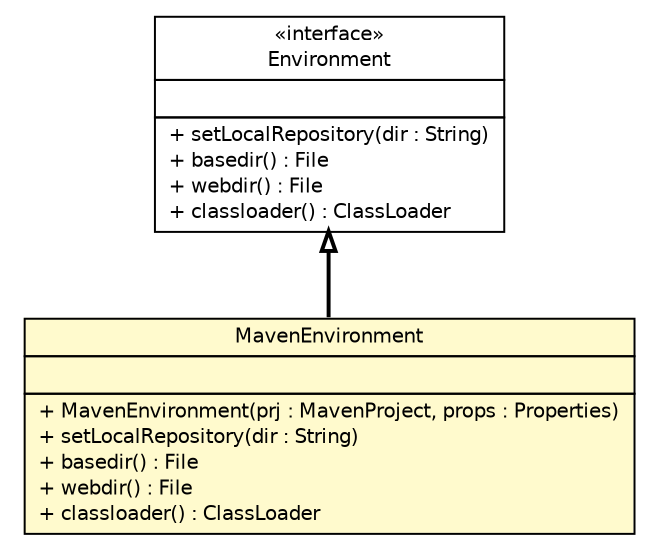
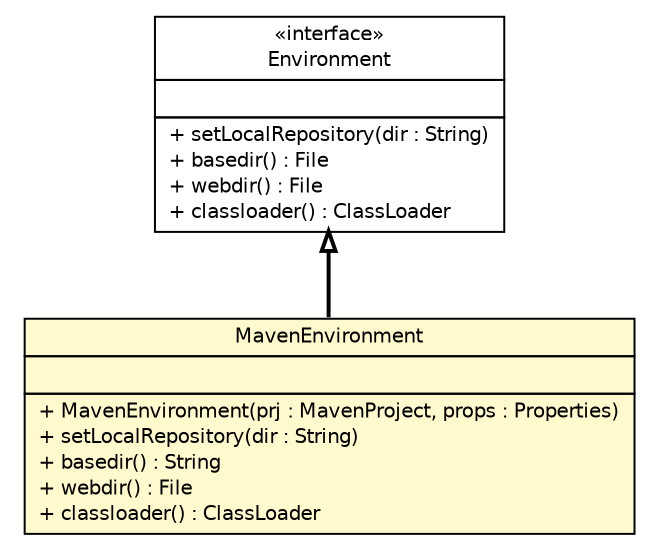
node "MavenEnvironment": text "+ basedir() : File" -> "+ basedir() : String"
